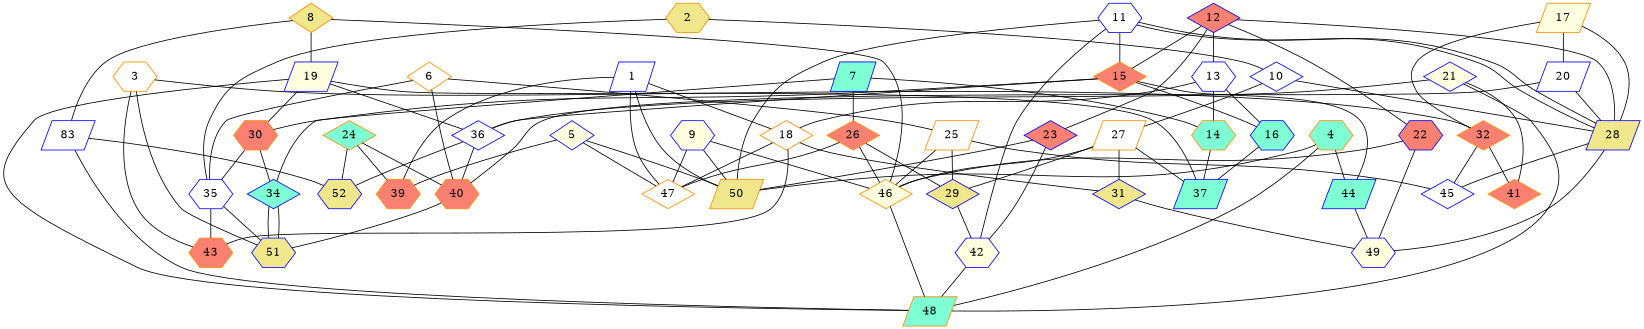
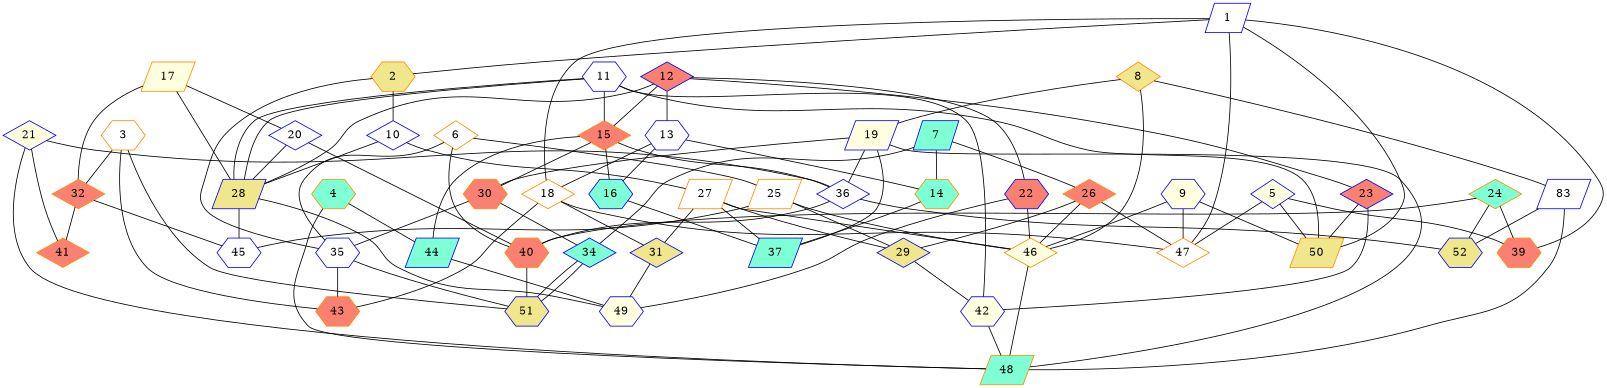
edge "1" -- "2": added
node "20": shape parallelogram -> diamond
edge "4" -- "50": removed
node "45": shape diamond -> hexagon
